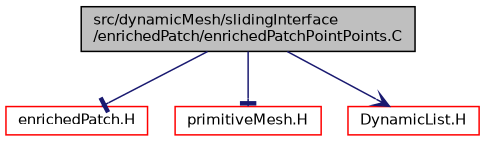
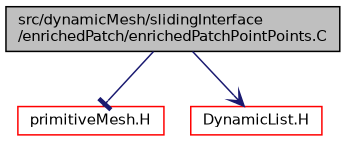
node "enrichedPatch.H": removed
